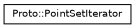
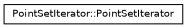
node "Proto::PointSetIterator": label "Proto::PointSetIterator" -> "PointSetIterator::PointSetIterator"
